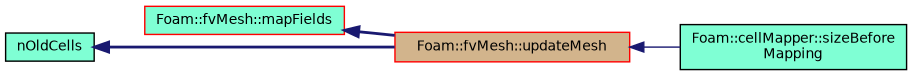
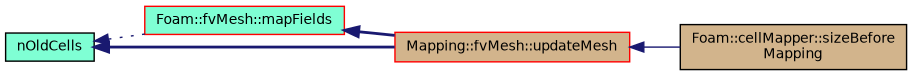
edge "Foam::fvMesh::mapFields" -> "nOldCells": added
node "Foam::fvMesh::updateMesh": label "Foam::fvMesh::updateMesh" -> "Mapping::fvMesh::updateMesh"
node "Foam::cellMapper::sizeBefore Mapping": fillcolor aquamarine -> tan
